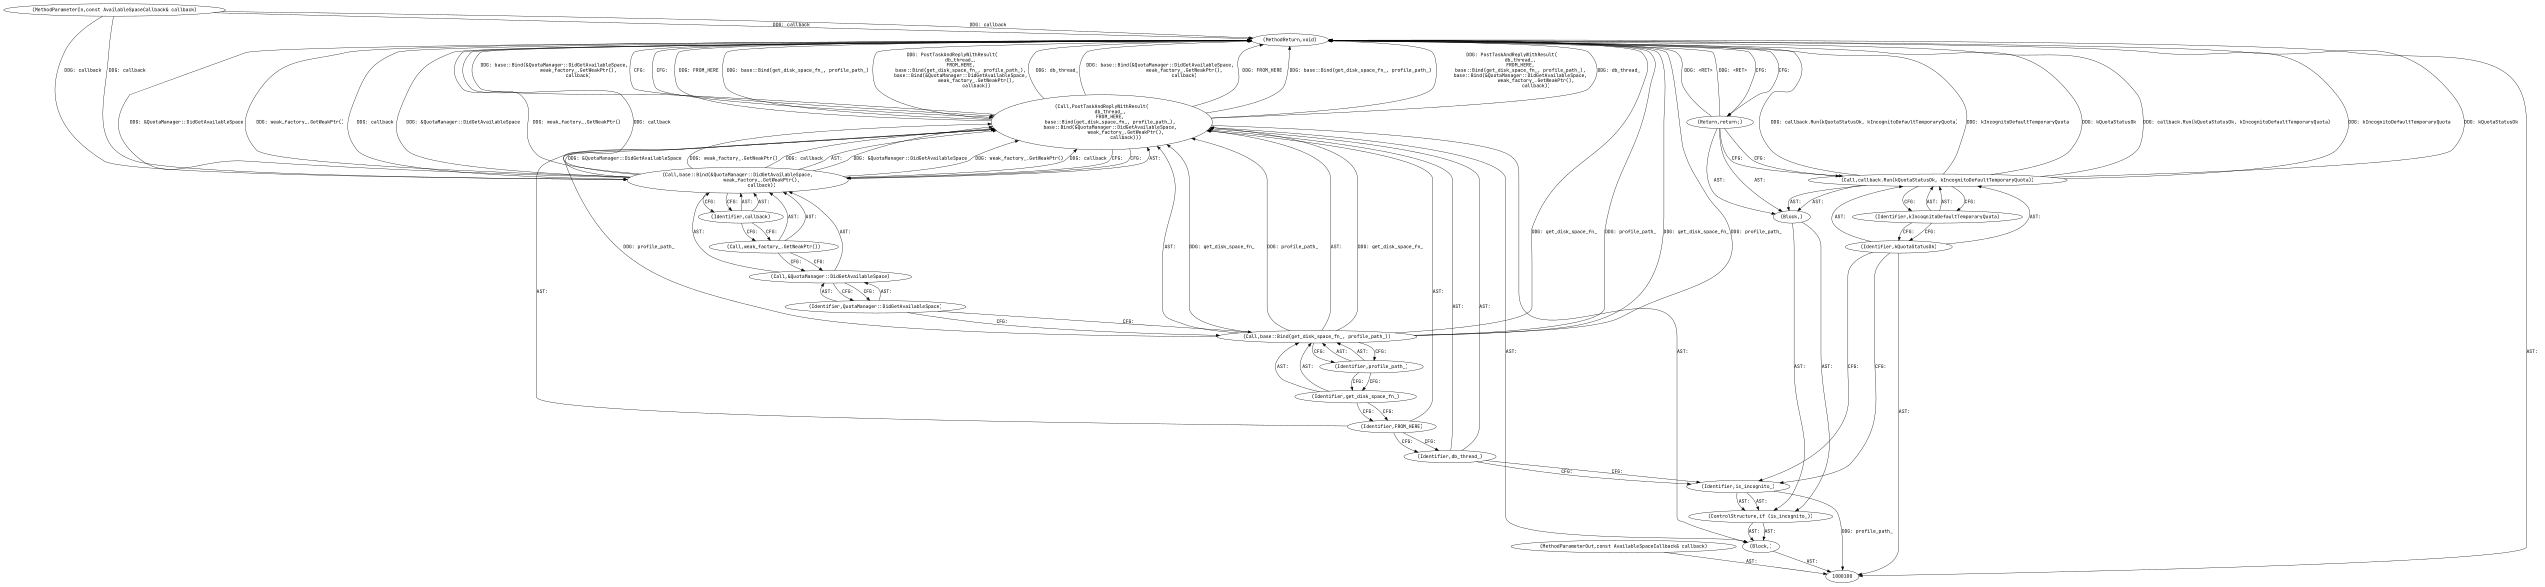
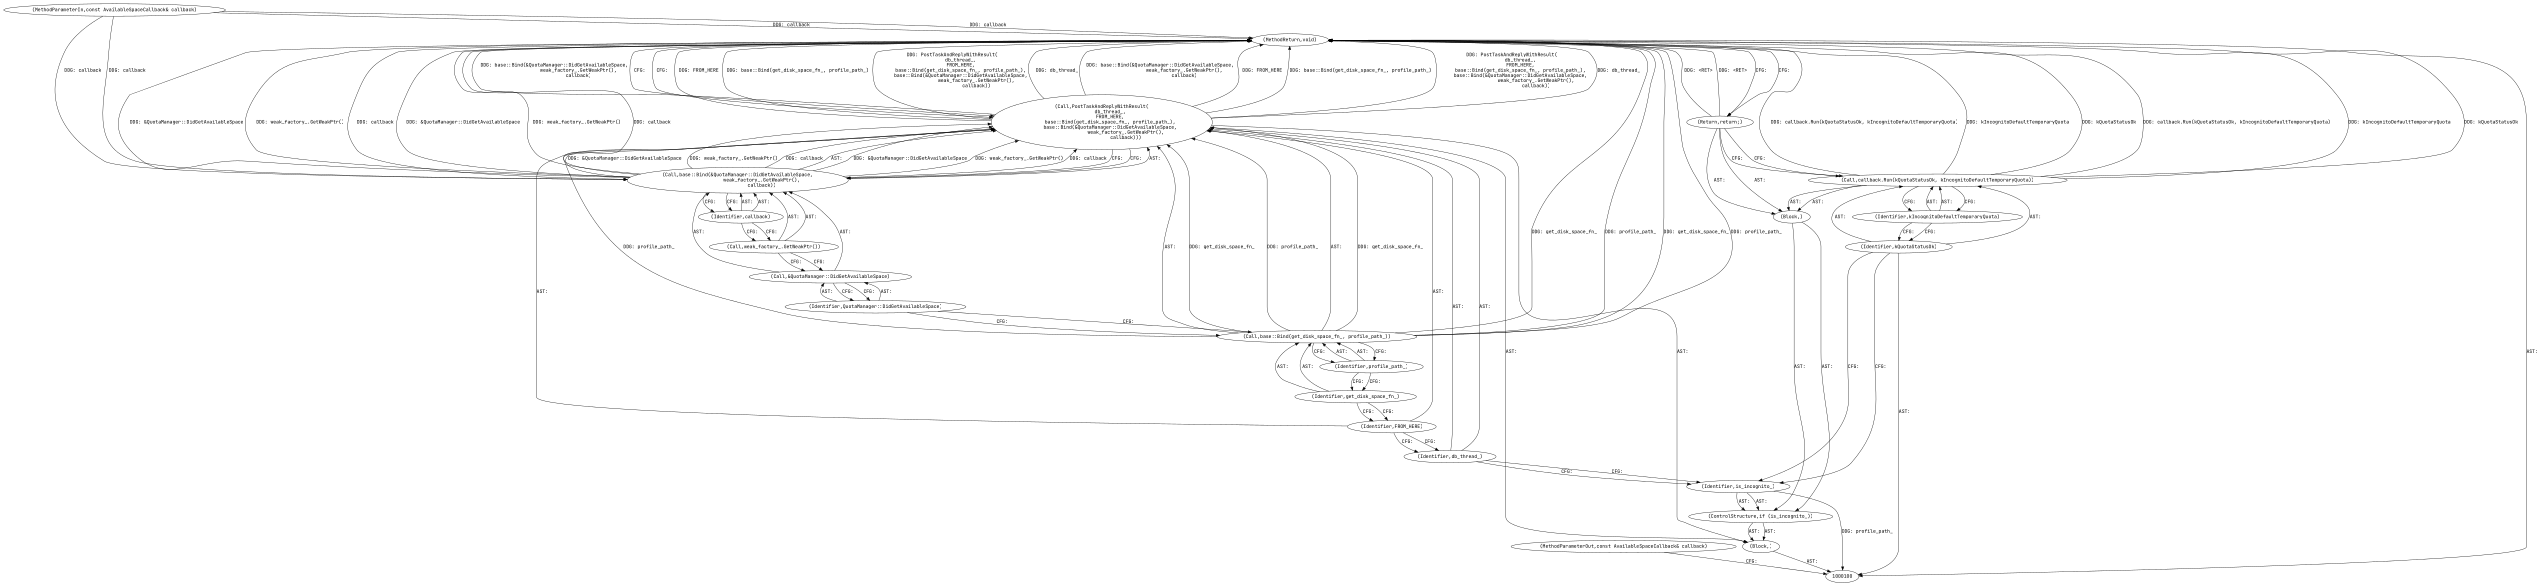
edge "(MethodParameterOut,const AvailableSpaceCallback& callback)" -> "1000100": label "AST: " -> "CFG: "
